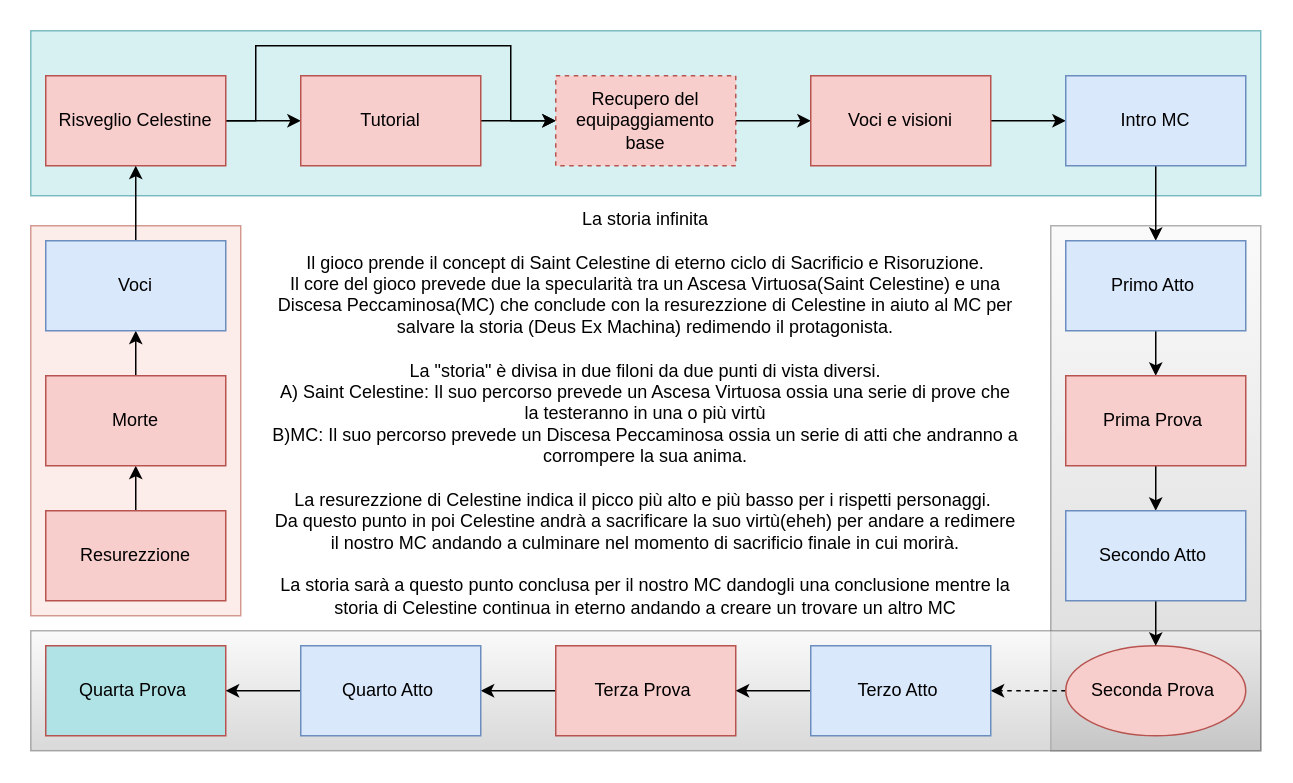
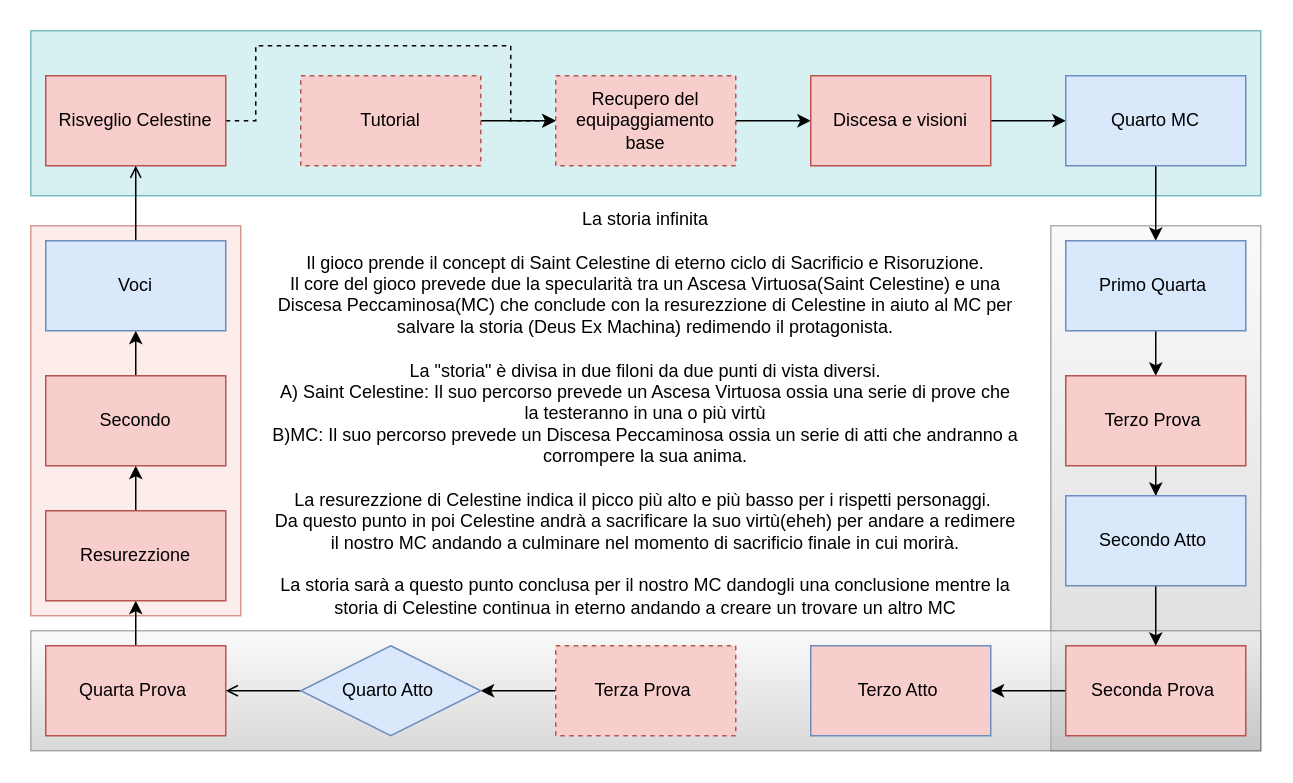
edge "Risveglio Celestine" -> "Recupero del equipaggiamento base": style solid -> dashed
edge "Risveglio Celestine" -> "Tutorial": removed
node "Tutorial": style solid -> dashed
node "Voci e visioni": label "Voci e visioni" -> "Discesa e visioni"
node "Intro MC": label "Intro MC" -> "Quarto MC"
edge "Voci" -> "Risveglio Celestine": arrowhead classic -> open
node "Primo Atto": label "Primo Atto" -> "Primo Quarta"
node "Morte": label "Morte" -> "Secondo"
node "Prima Prova": label "Prima Prova" -> "Terzo Prova"
node "Secondo Atto": moved (1156, 556) -> (1156, 541)
edge "Quarta Prova" -> "Resurezzione": added
node "Quarta Prova": fillcolor #b0e3e6 -> #f8cecc
edge "Quarto Atto" -> "Quarta Prova": arrowhead classic -> open
node "Quarto Atto": shape rectangle -> diamond
node "Terza Prova": style solid -> dashed
edge "Terzo Atto" -> "Terza Prova": removed
node "Terzo Atto": fillcolor #dae8fc -> #f8cecc
edge "Seconda Prova" -> "Terzo Atto": style dashed -> solid
node "Seconda Prova": shape ellipse -> rectangle
